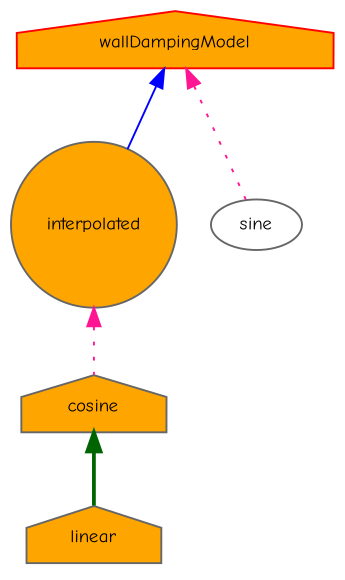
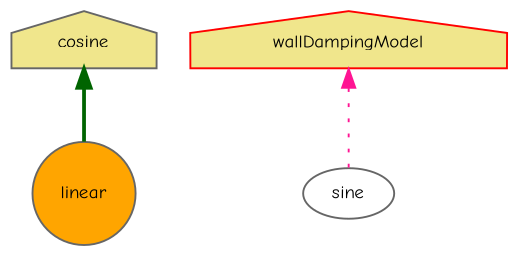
node "wallDampingModel": fillcolor orange -> khaki
node "interpolated": removed
node "cosine": fillcolor orange -> khaki
node "linear": shape house -> circle
